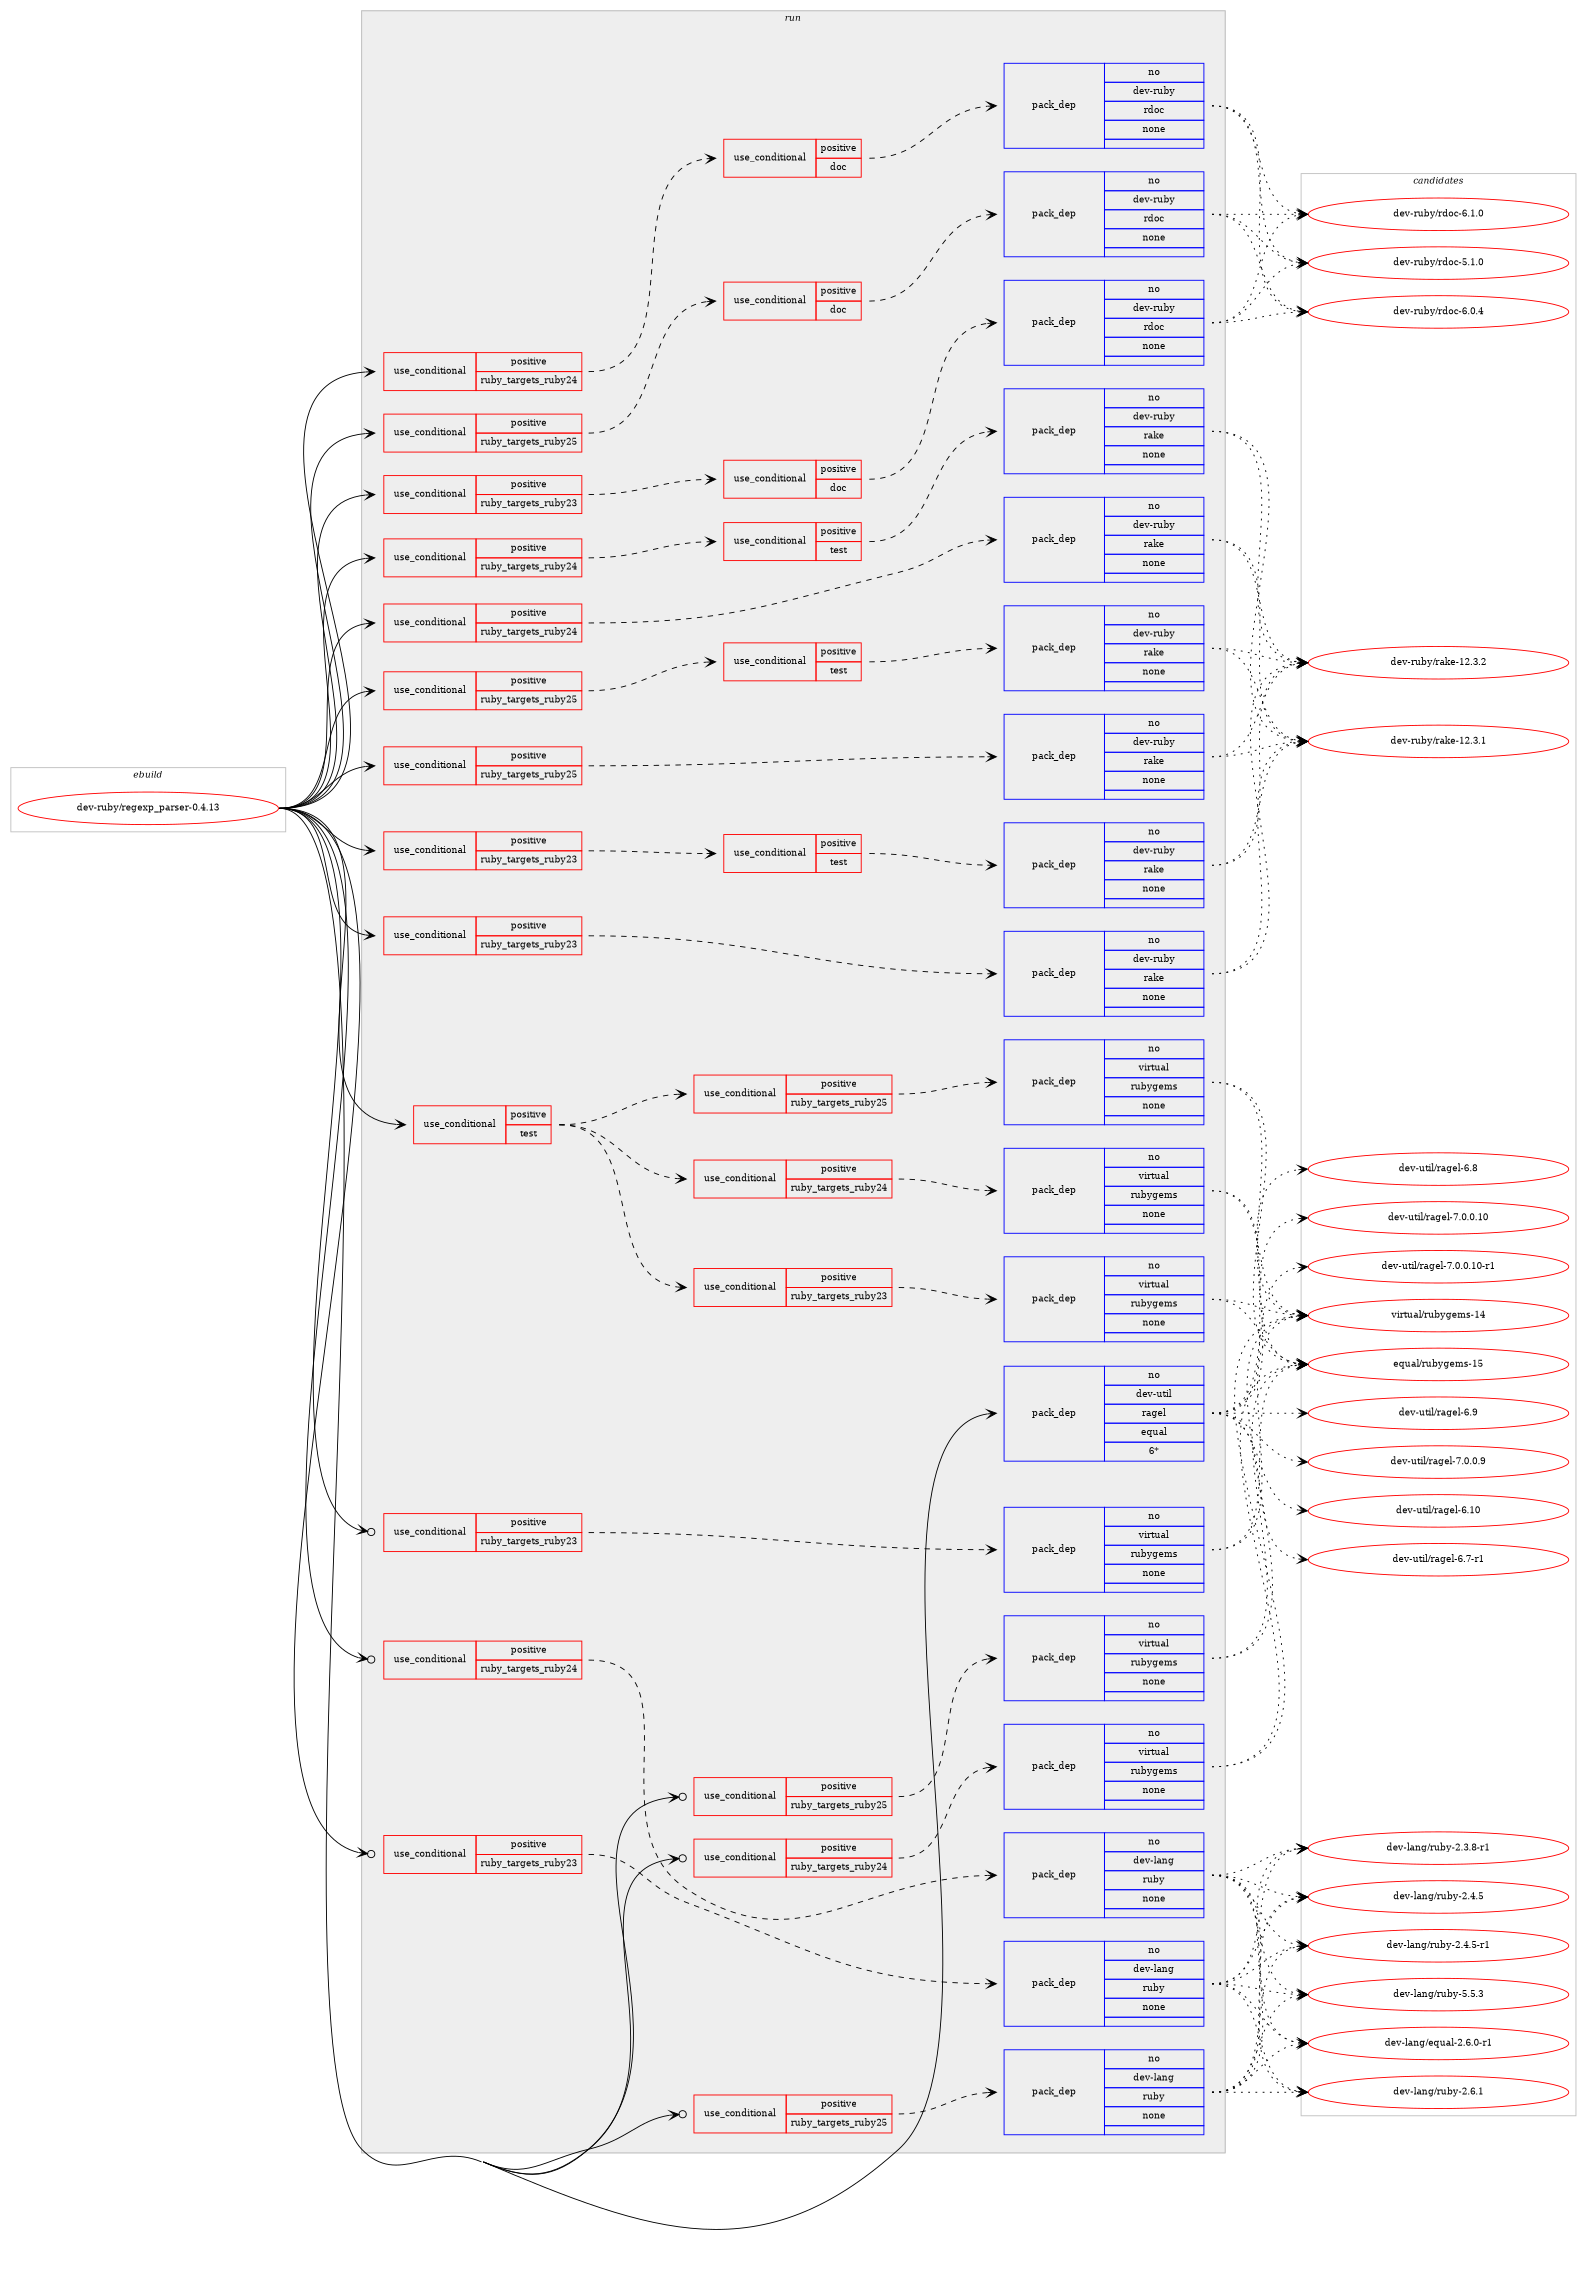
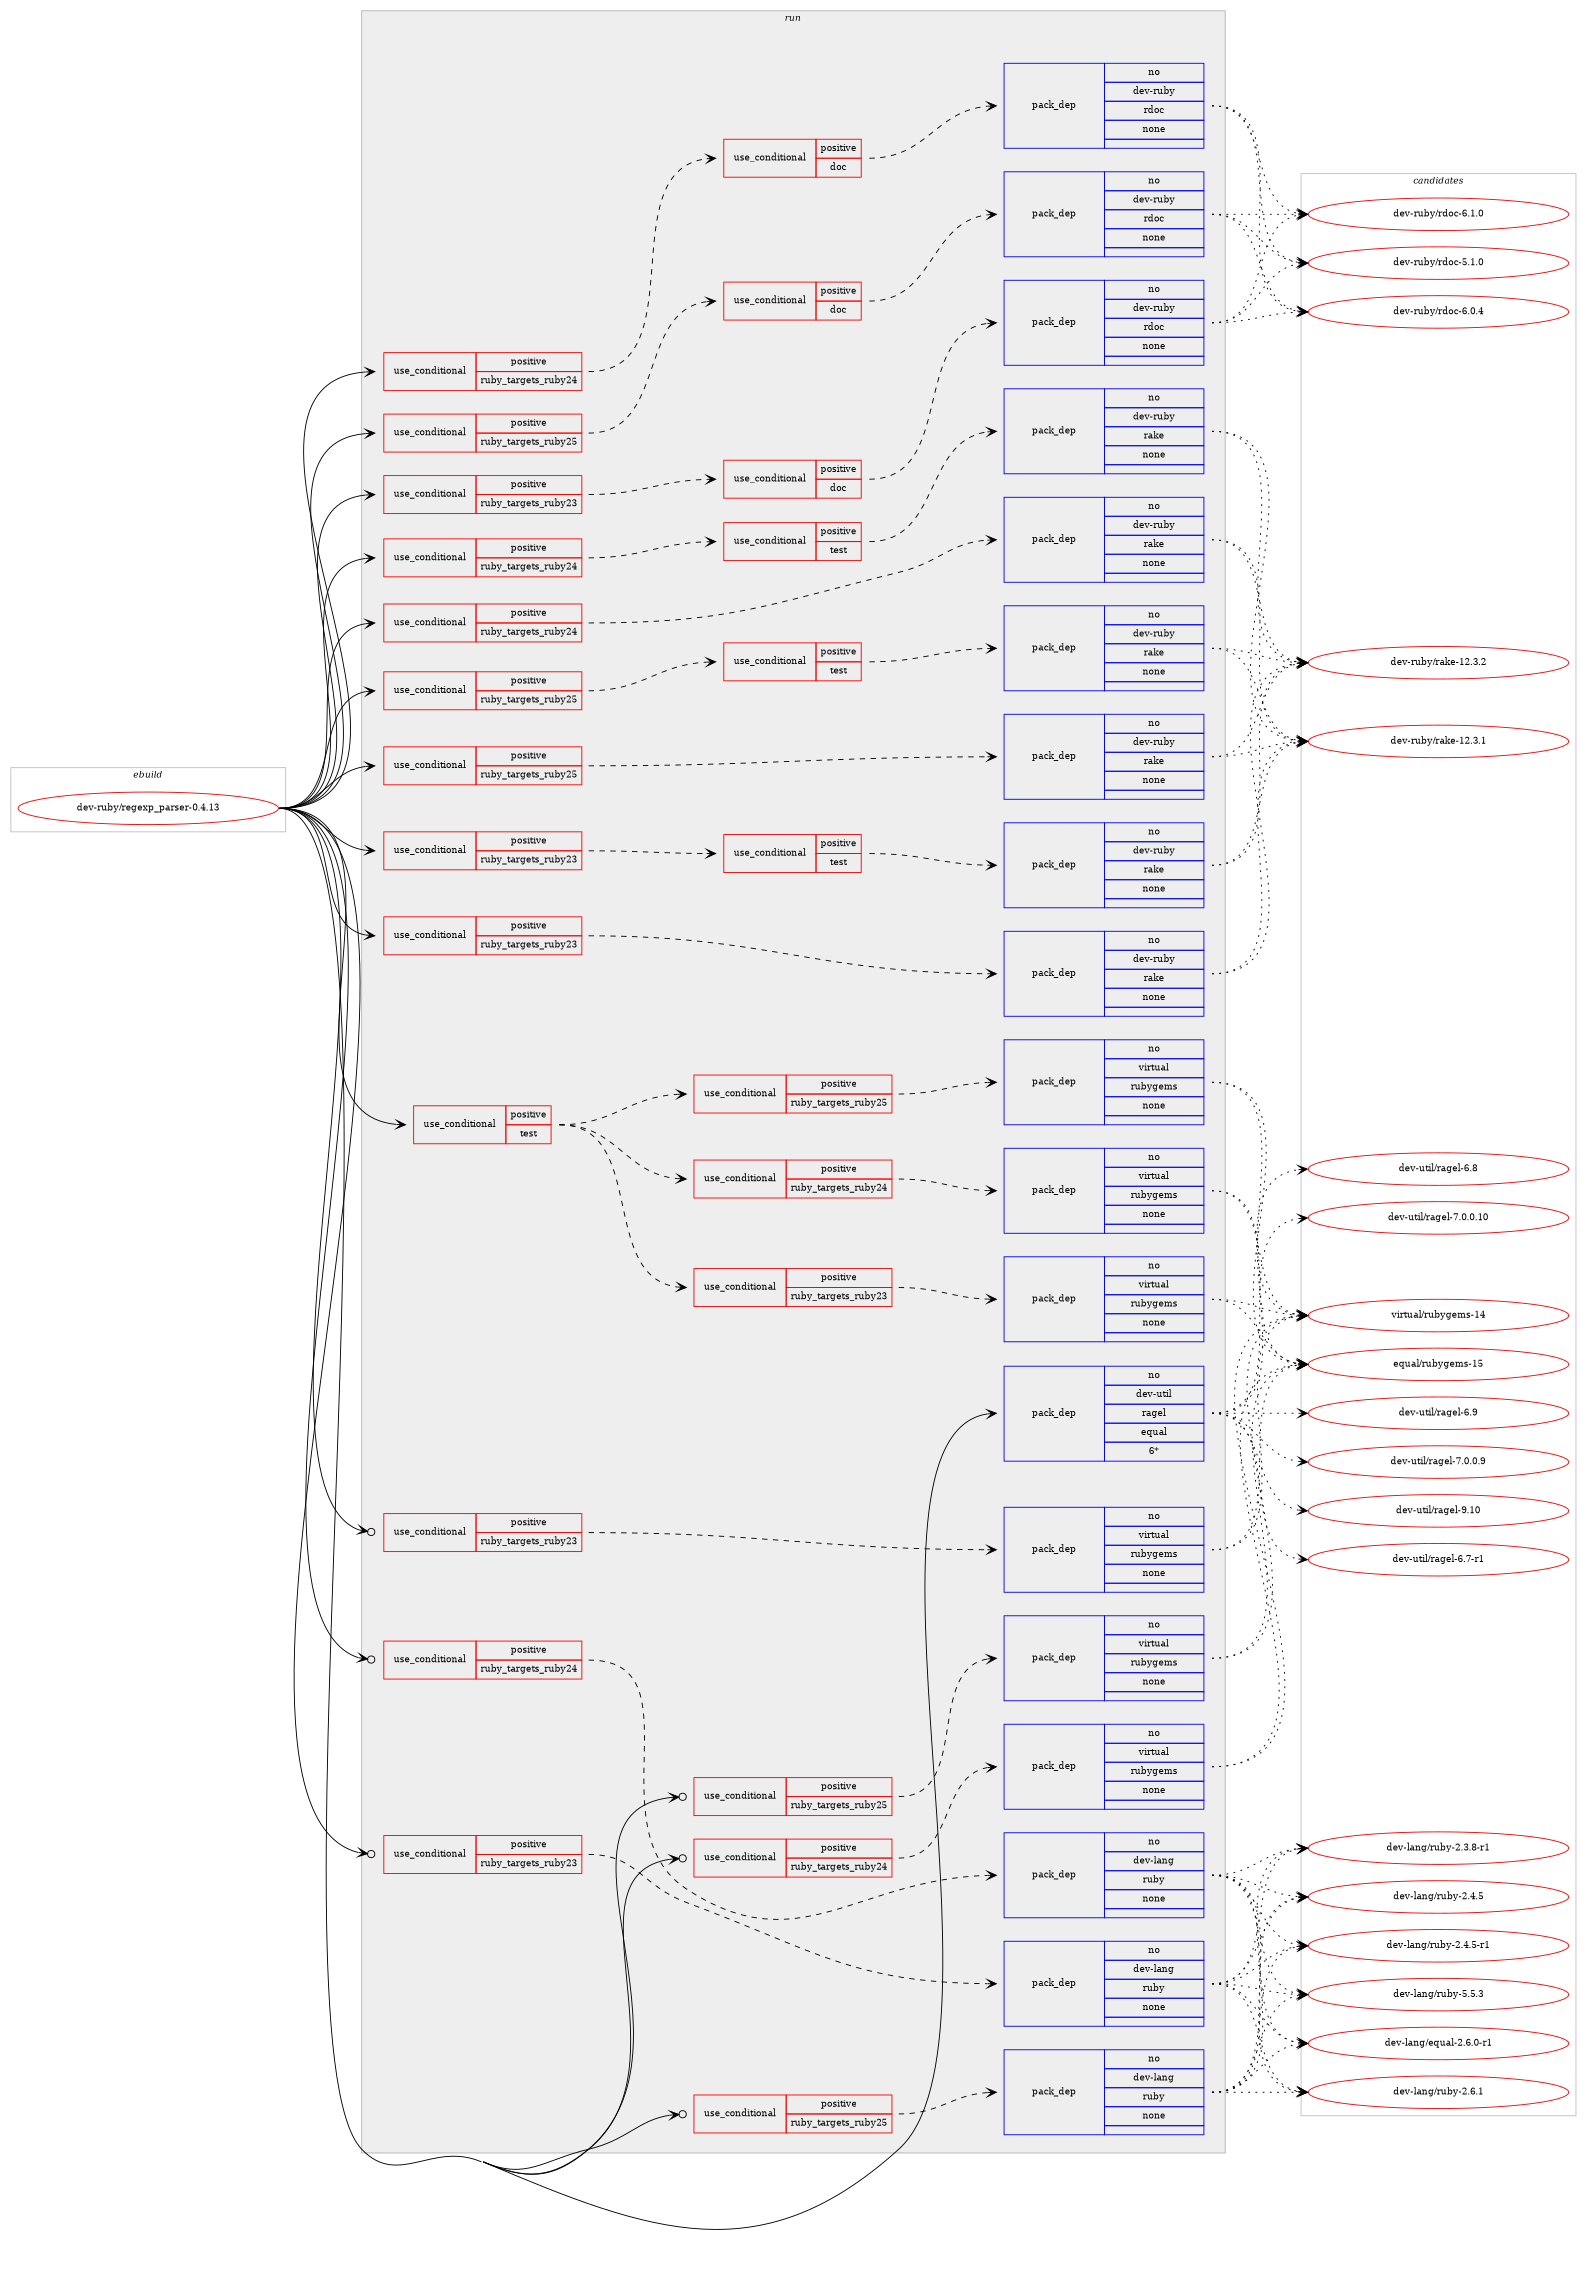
node "dev-util/ragel-7.0.0.10-r1": removed
node "dev-util/ragel-6.10": label "dev-util/ragel-6.10" -> "dev-util/ragel-9.10"
